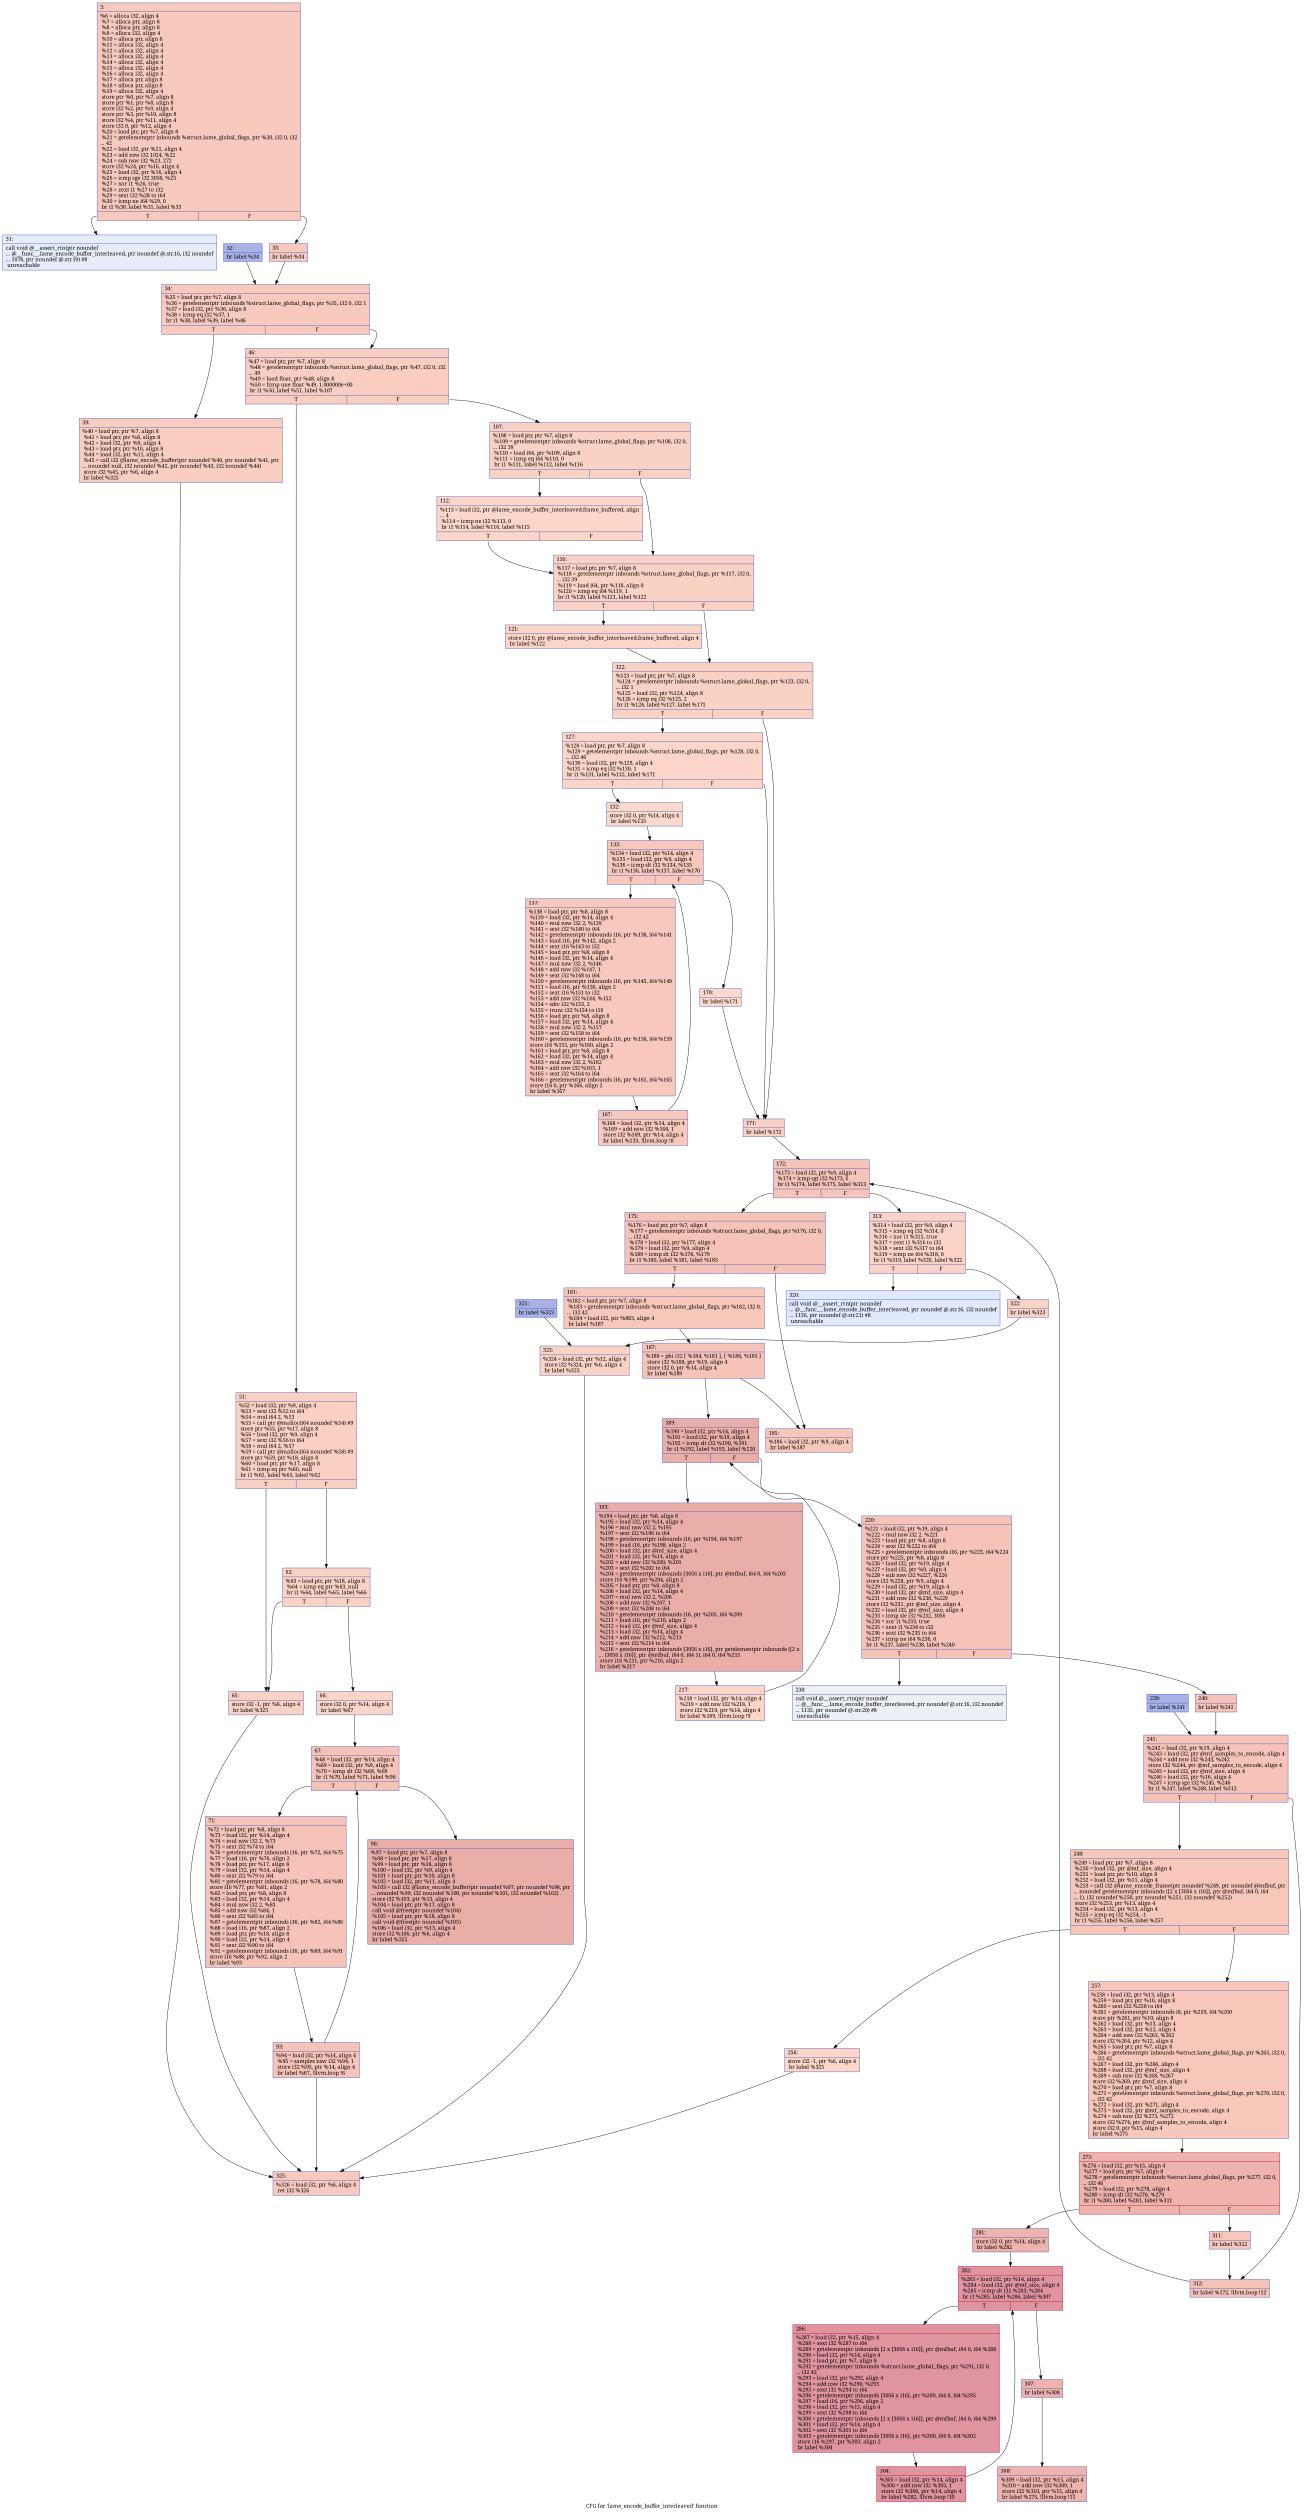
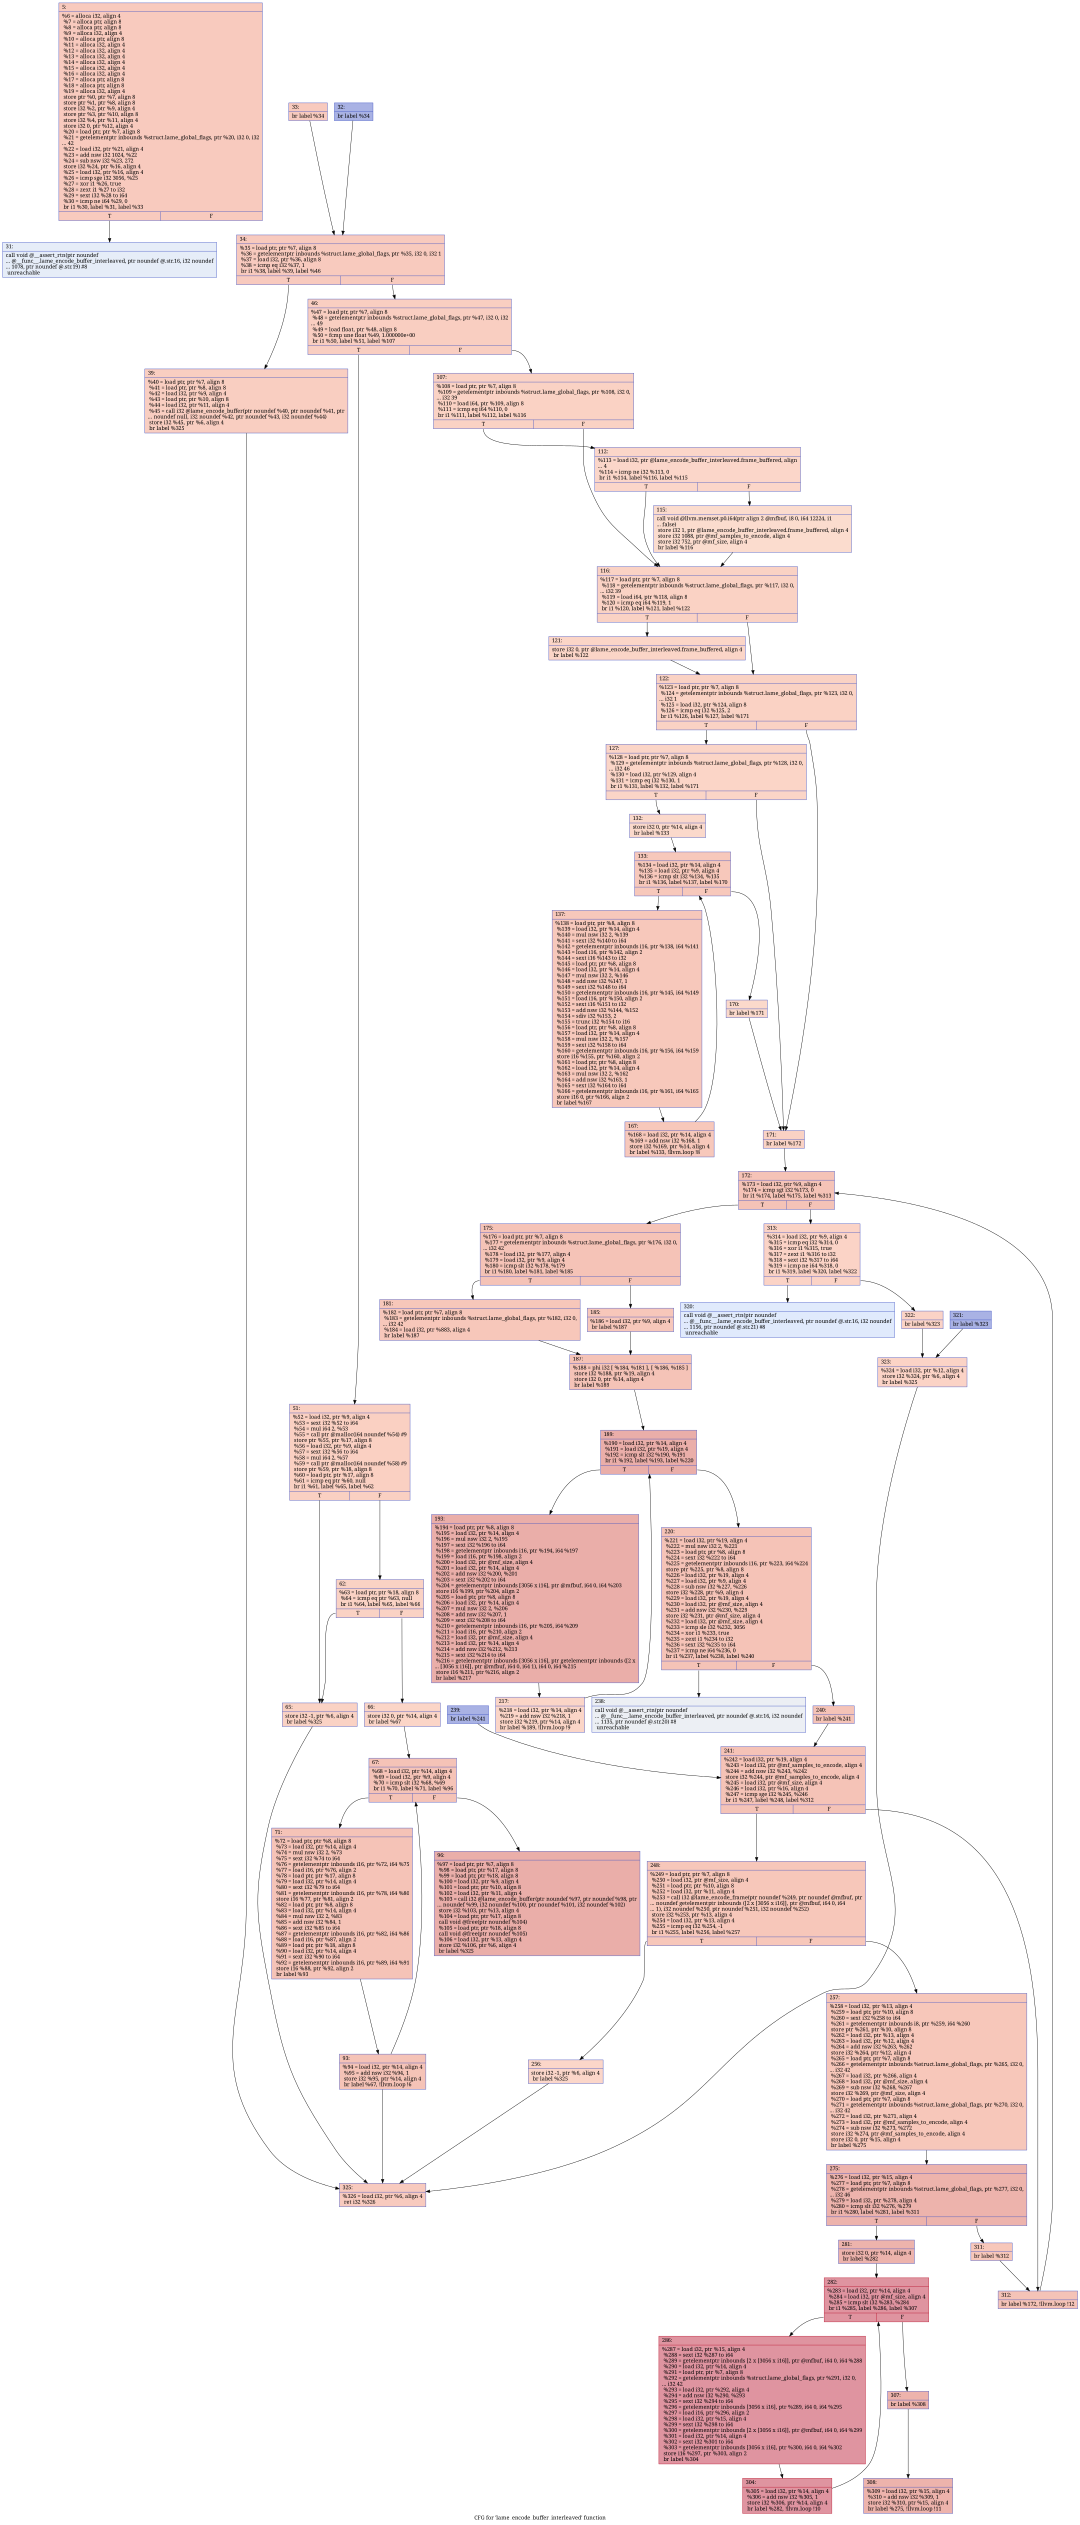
edge "5:" -> "33:": removed
node "115:": added
edge "187:" -> "185:": reversed
node "93:": text "%95 = samples nsw i32 %94, 1" -> "%95 = add nsw i32 %94, 1"
node "275:": color #b70d28ff -> #3d50c3ff
